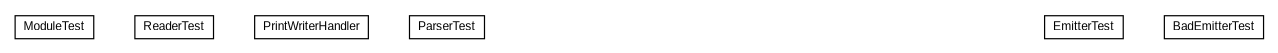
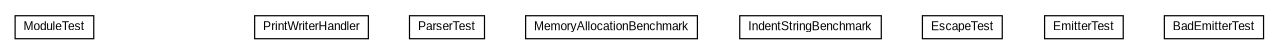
node "ReaderTest": removed
node "MemoryAllocationBenchmark": added
node "IndentStringBenchmark": added
node "EscapeTest": added
